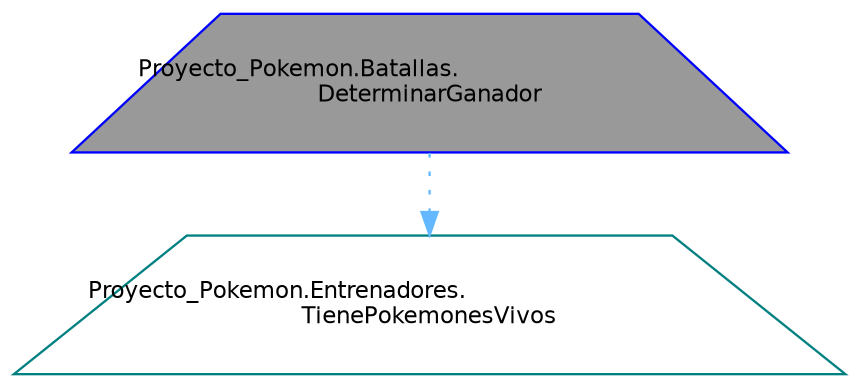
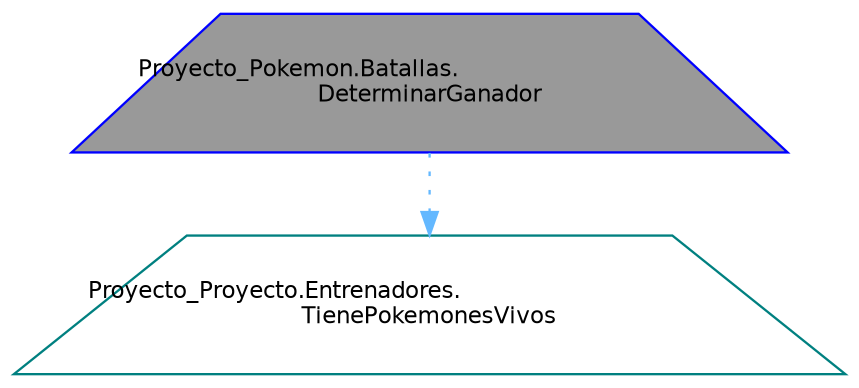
node "Proyecto_Pokemon.Entrenadores. TienePokemonesVivos": label "Proyecto_Pokemon.Entrenadores. TienePokemonesVivos" -> "Proyecto_Proyecto.Entrenadores. TienePokemonesVivos"
